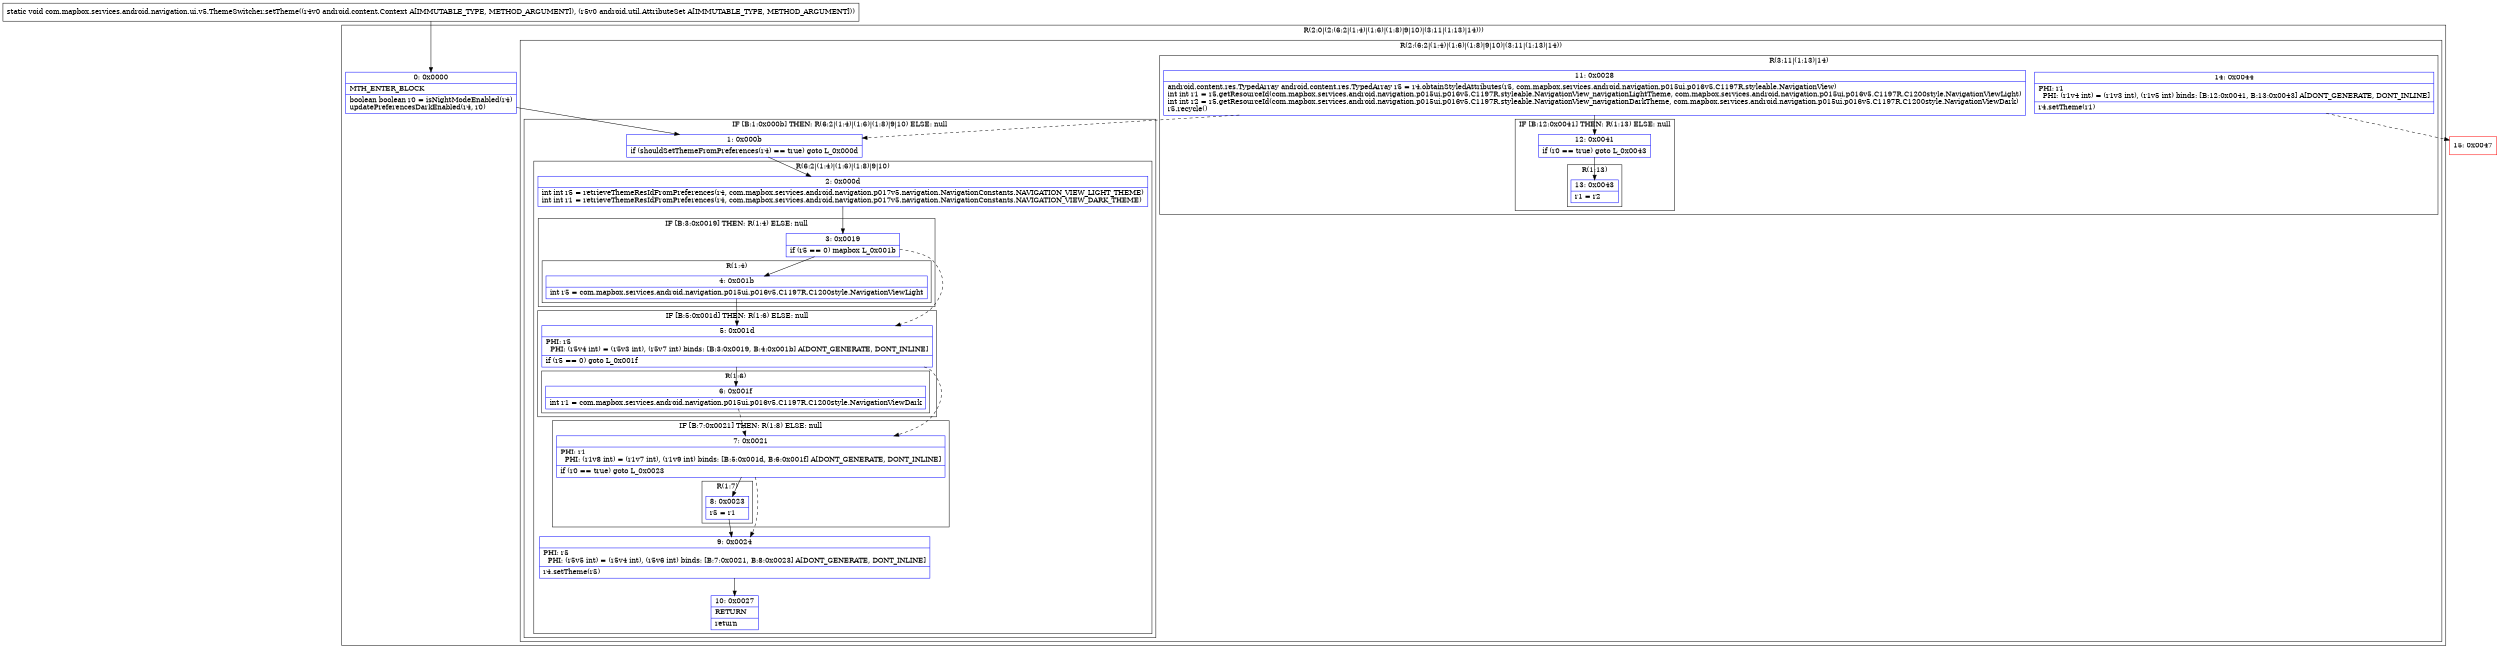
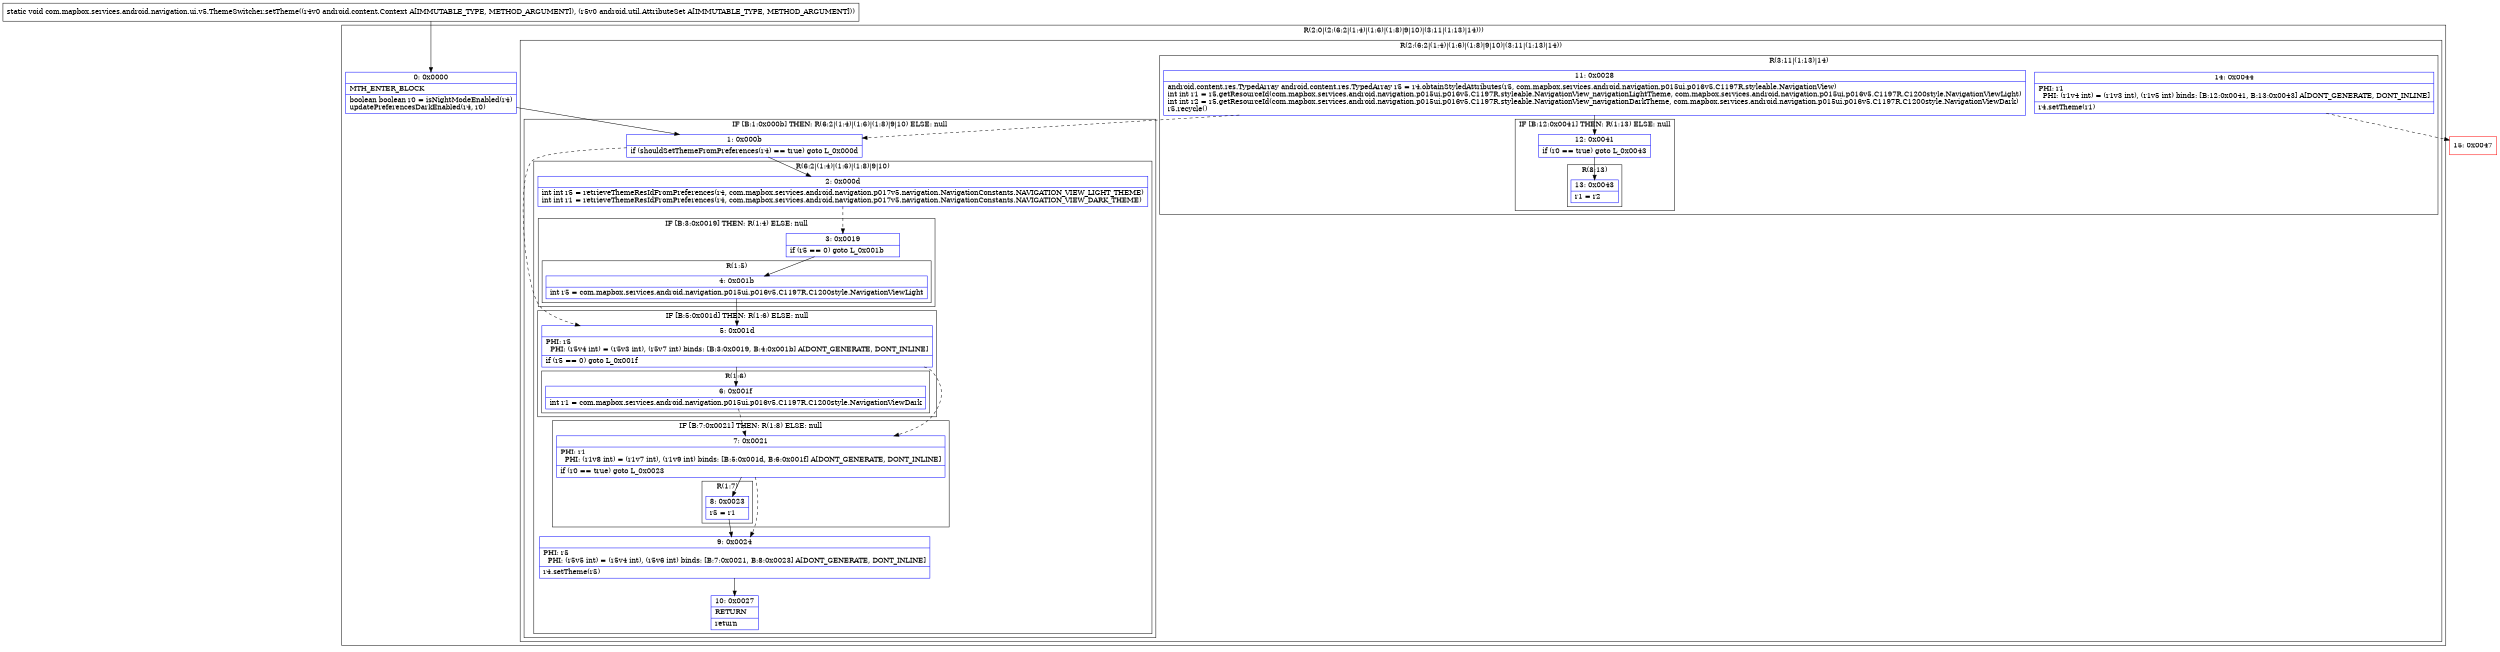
cluster "R(1:13)": label "R(1:13)" -> "R(8:13)"
edge "2: 0x000d" -> "3: 0x0019": style solid -> dashed
node "3: 0x0019": text "if (r5 == 0) mapbox L_0x001b" -> "if (r5 == 0) goto L_0x001b"
cluster "R(1:4)": label "R(1:4)" -> "R(1:5)"
edge "3: 0x0019" -> "5: 0x001d": now "1: 0x000b" -> "5: 0x001d"
